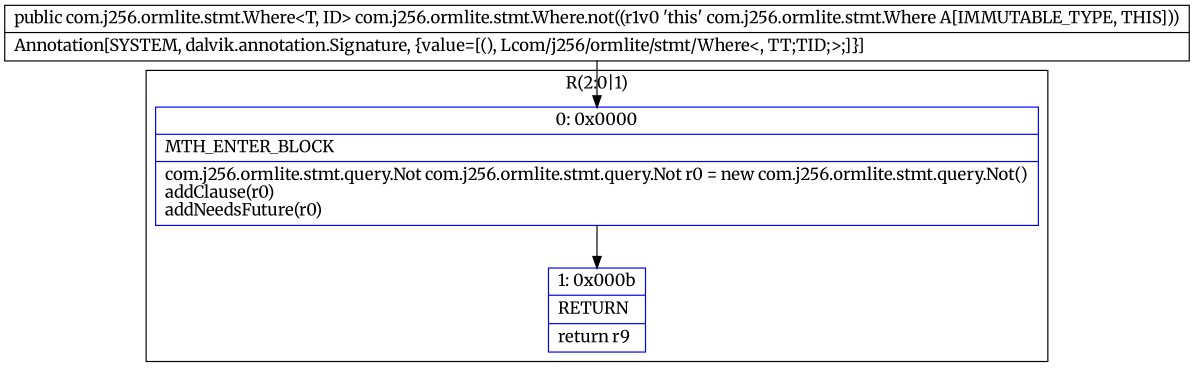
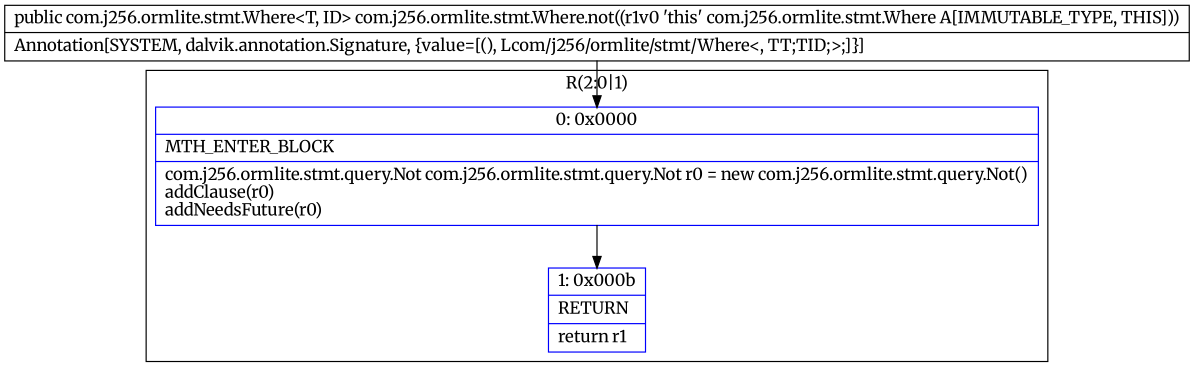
node "1: 0x000b": text "return r9" -> "return r1"
